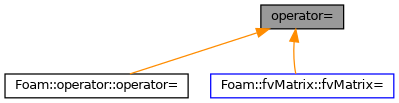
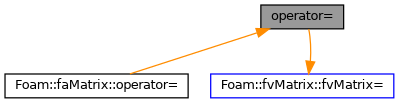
edge "Foam::fvMatrix::fvMatrix=" -> "operator=": reversed
node "Foam::operator::operator=": label "Foam::operator::operator=" -> "Foam::faMatrix::operator="
